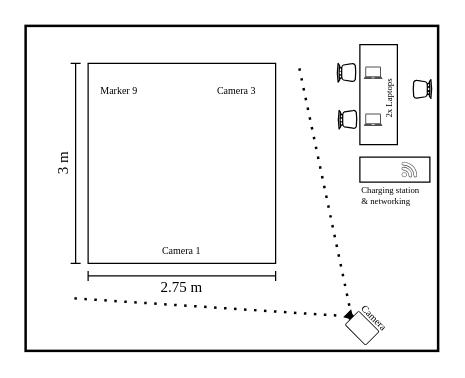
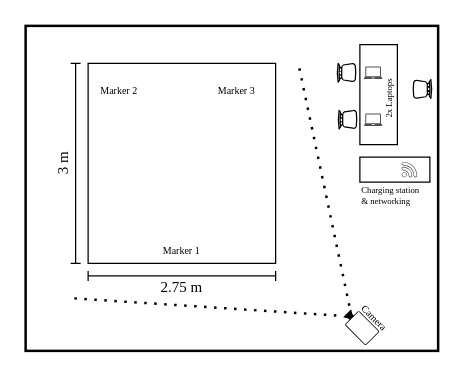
node "Marker 9": label "Marker 9" -> "Marker 2"
node "Camera 3": label "Camera 3" -> "Marker 3"
node "Camera 1": label "Camera 1" -> "Marker 1"
